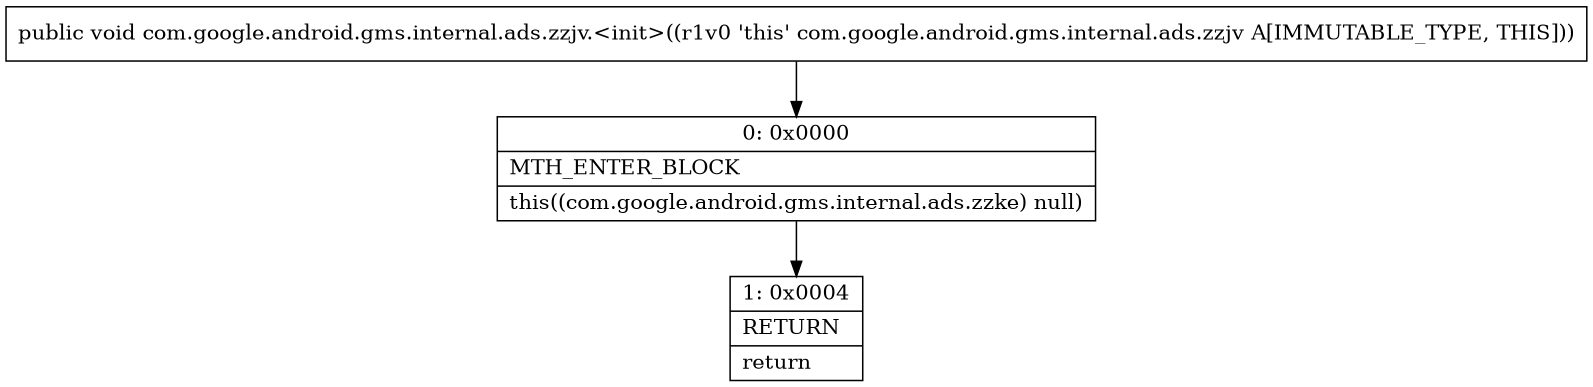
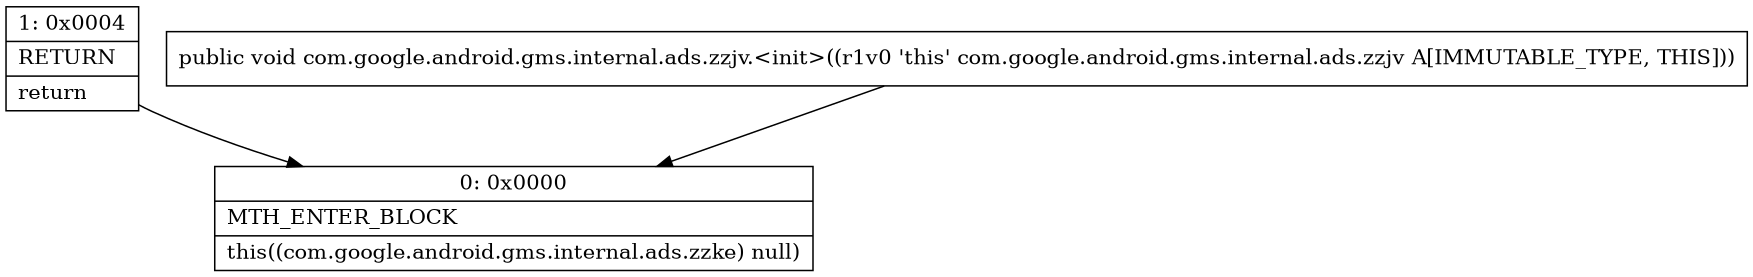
edge "0: 0x0000" -> "1: 0x0004": reversed
